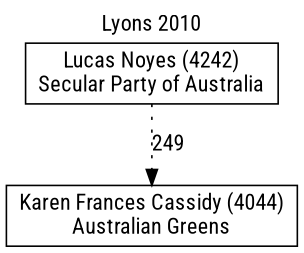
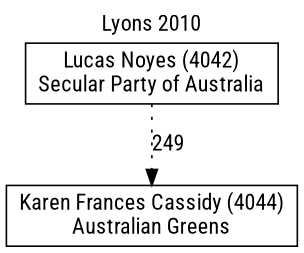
node "Lucas Noyes (4242) Secular Party of Australia": label "Lucas Noyes (4242) Secular Party of Australia" -> "Lucas Noyes (4042) Secular Party of Australia"
